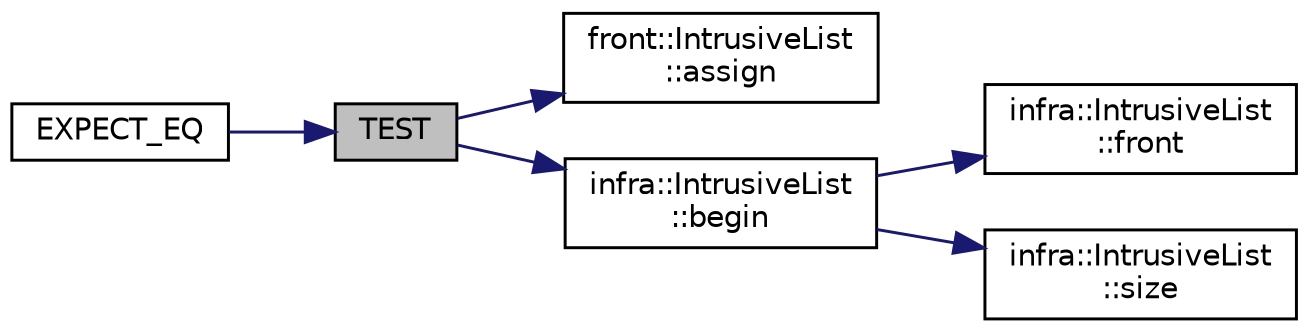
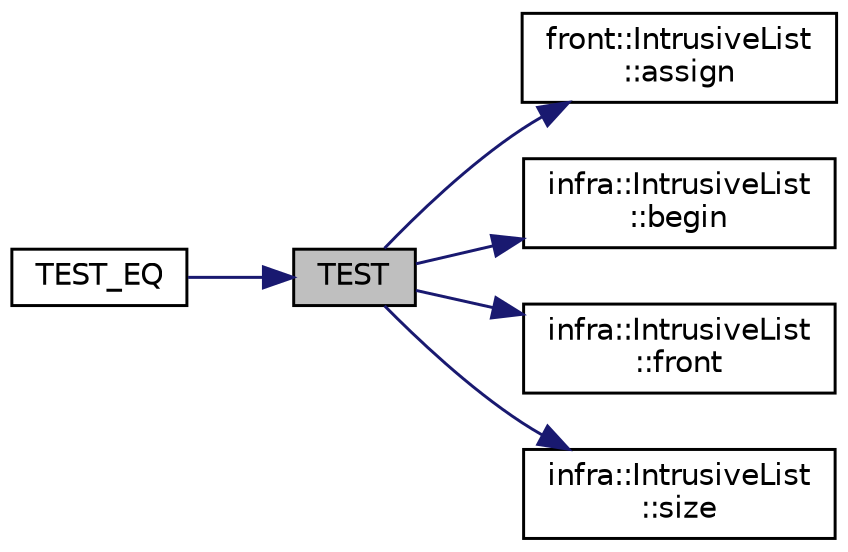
node "EXPECT_EQ": label "EXPECT_EQ" -> "TEST_EQ"
edge "infra::IntrusiveList ::begin" -> "infra::IntrusiveList ::front": now "TEST" -> "infra::IntrusiveList ::front"
edge "infra::IntrusiveList ::begin" -> "infra::IntrusiveList ::size": now "TEST" -> "infra::IntrusiveList ::size"
